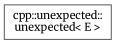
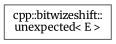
node "cpp::unexpected:: unexpected< E >": label "cpp::unexpected:: unexpected< E >" -> "cpp::bitwizeshift:: unexpected< E >"
